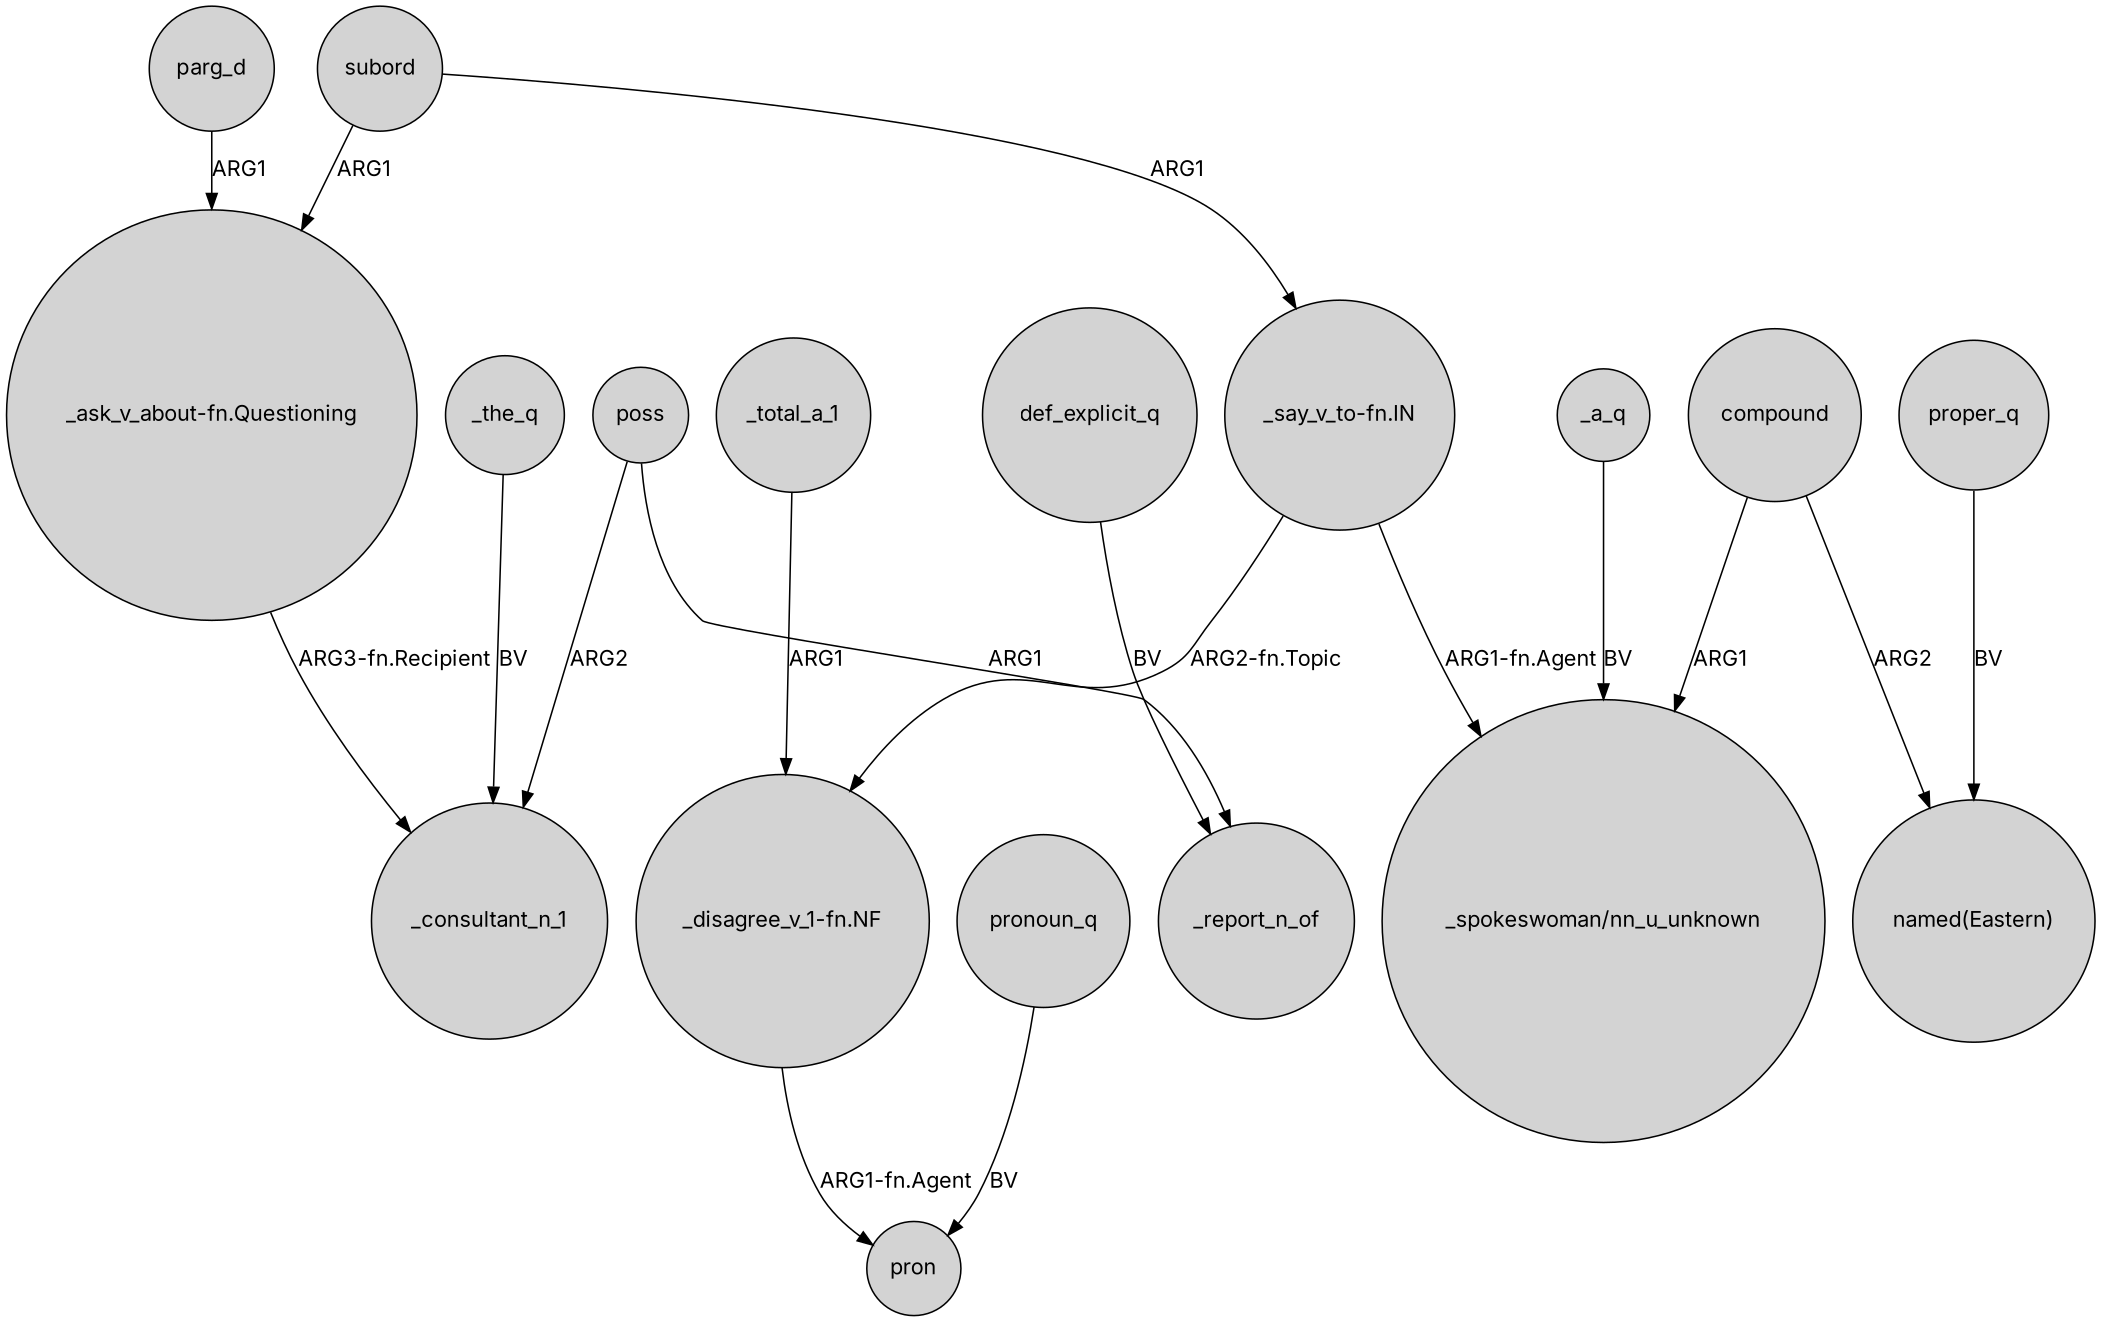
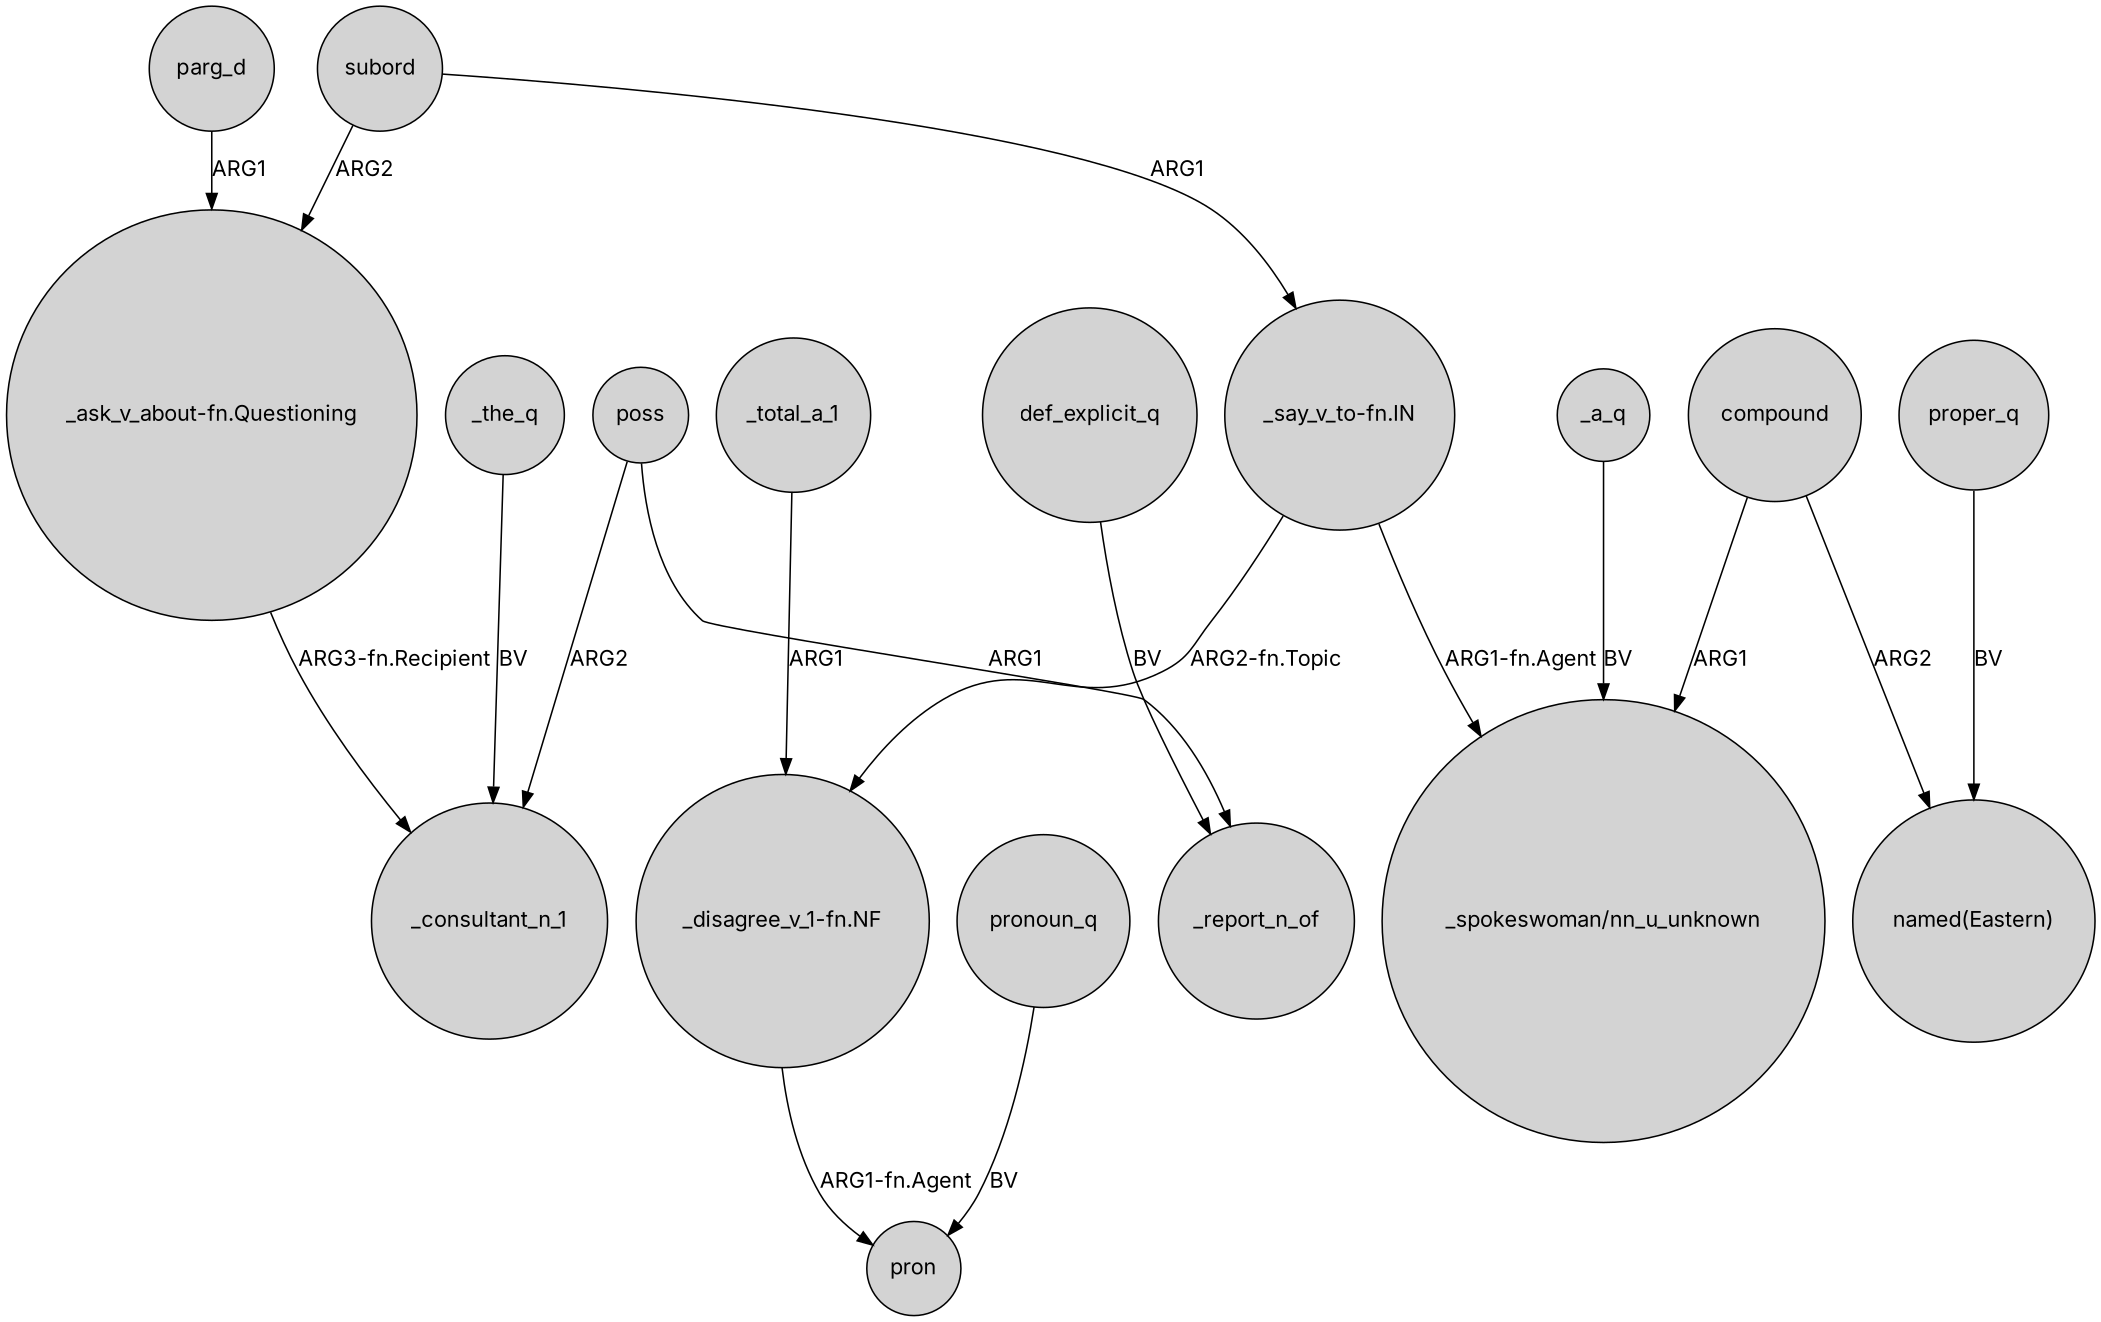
edge "subord" -> "_ask_v_about-fn.Questioning": label "ARG1" -> "ARG2"
